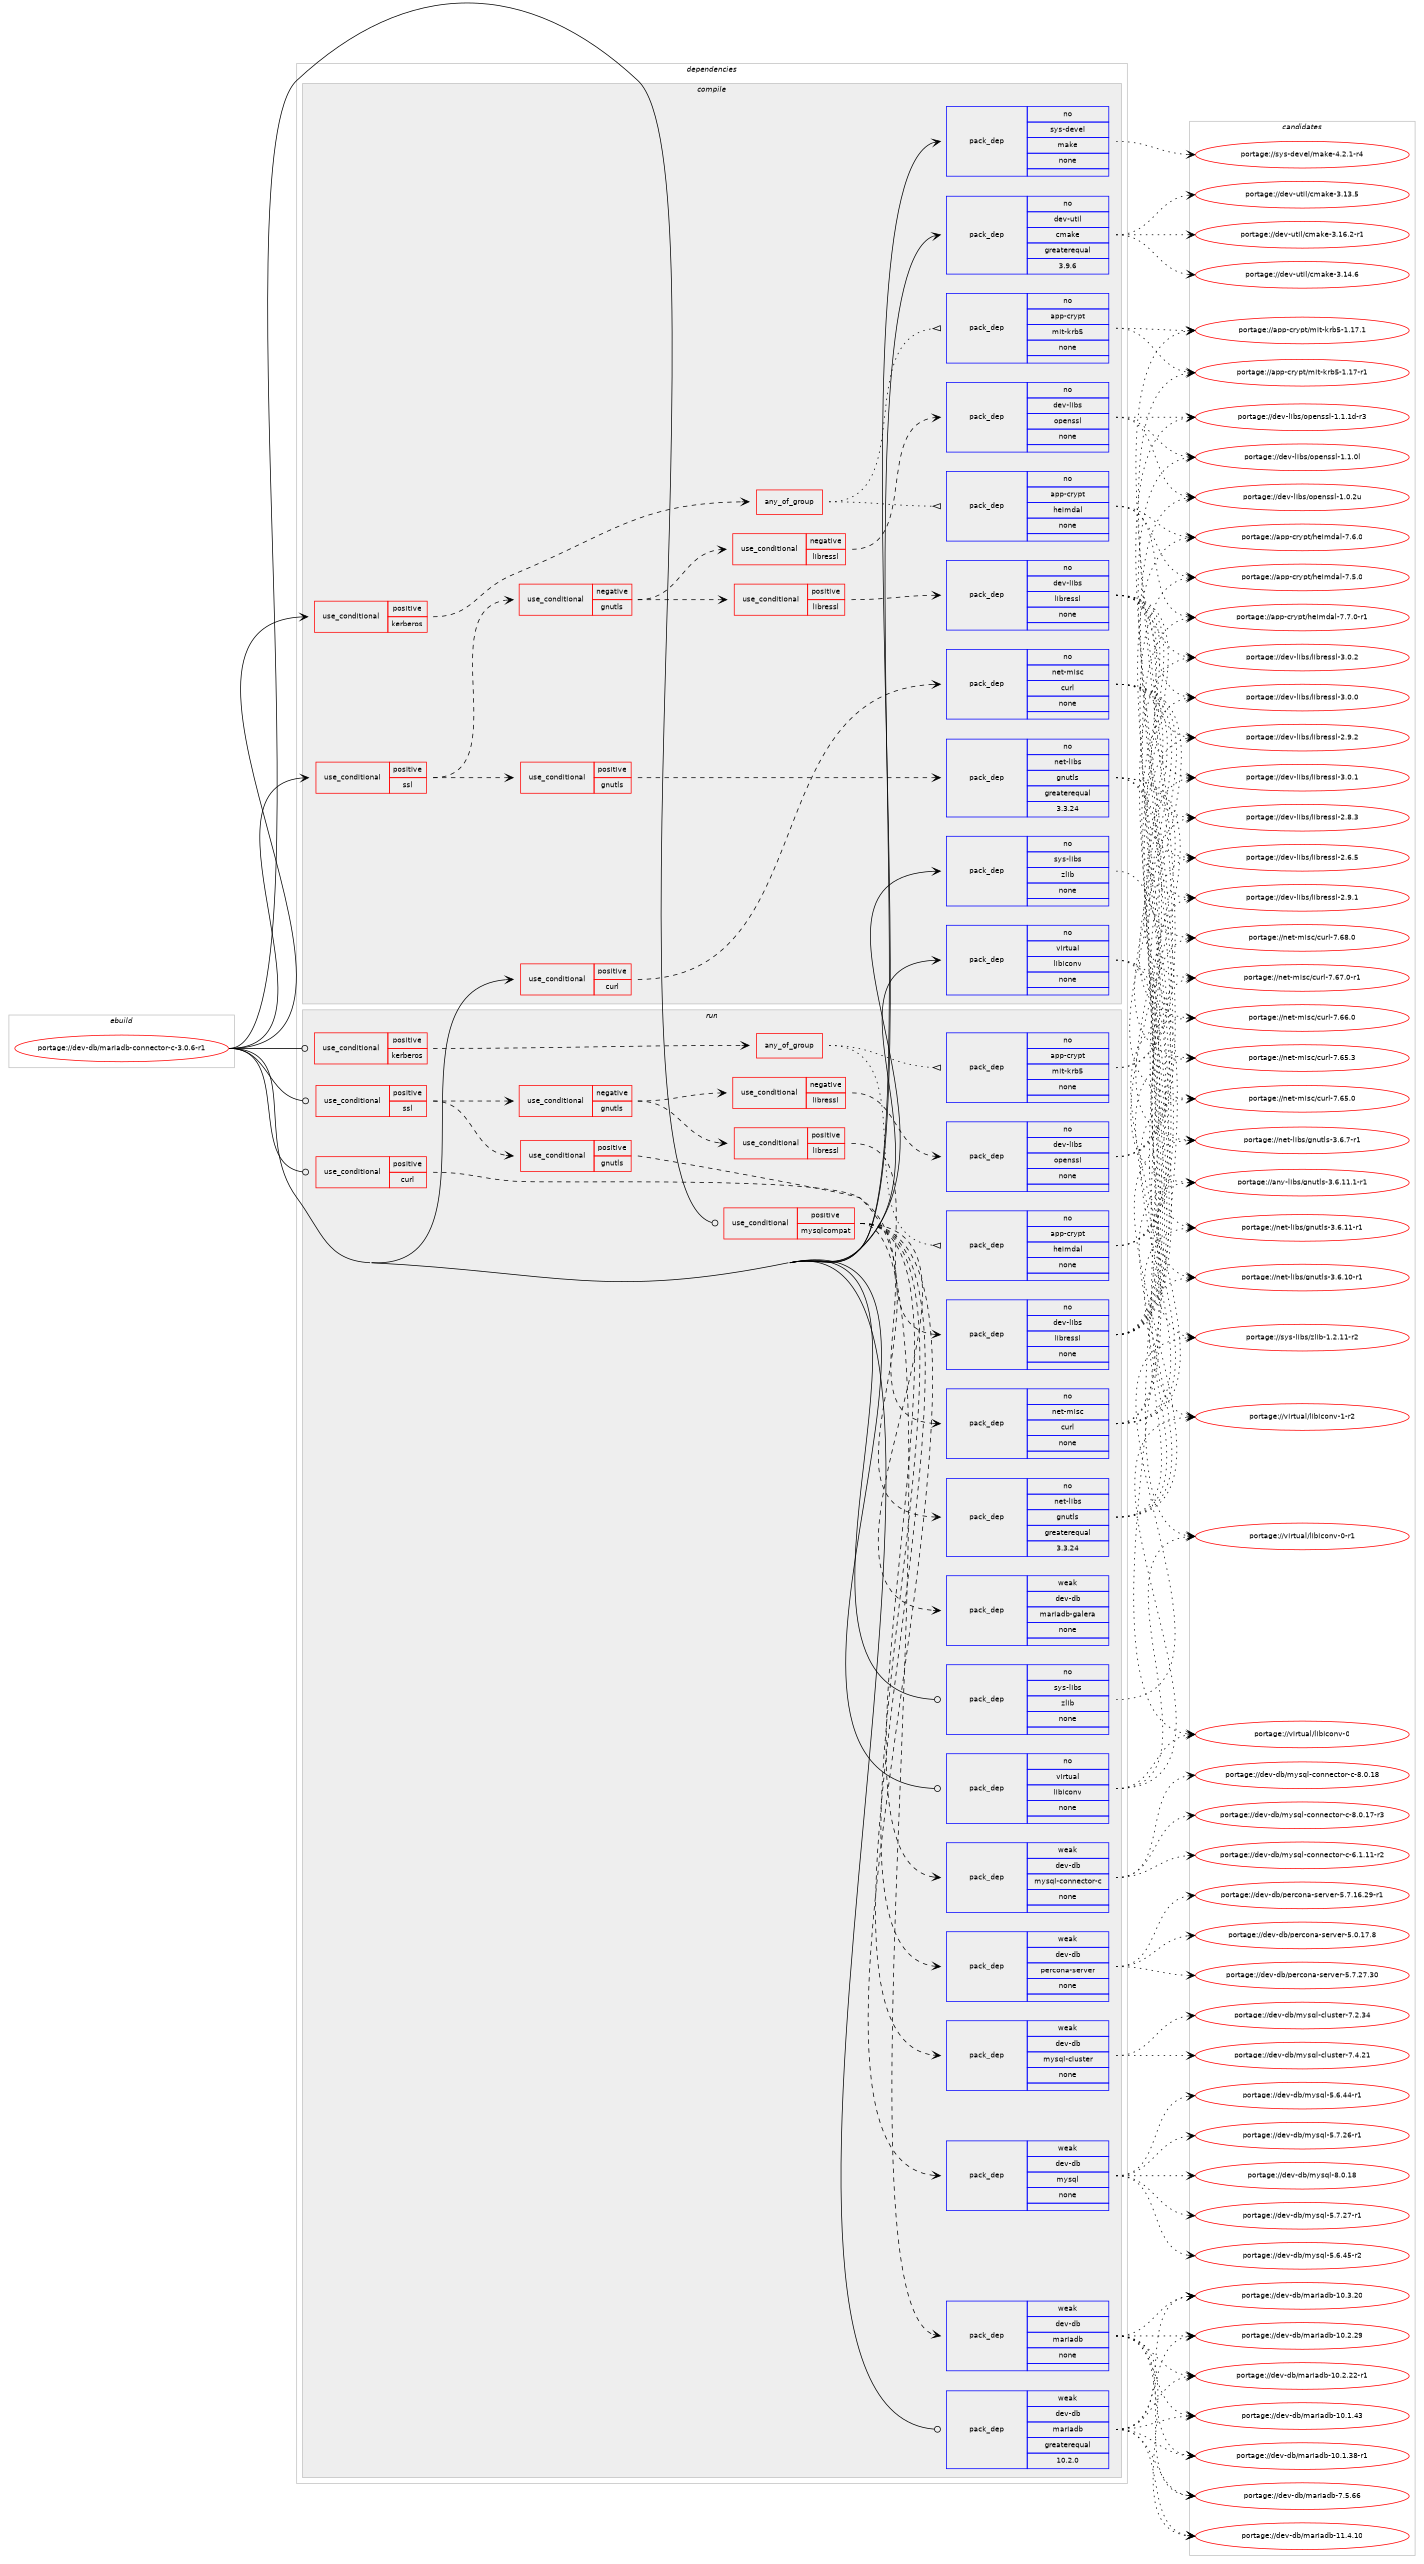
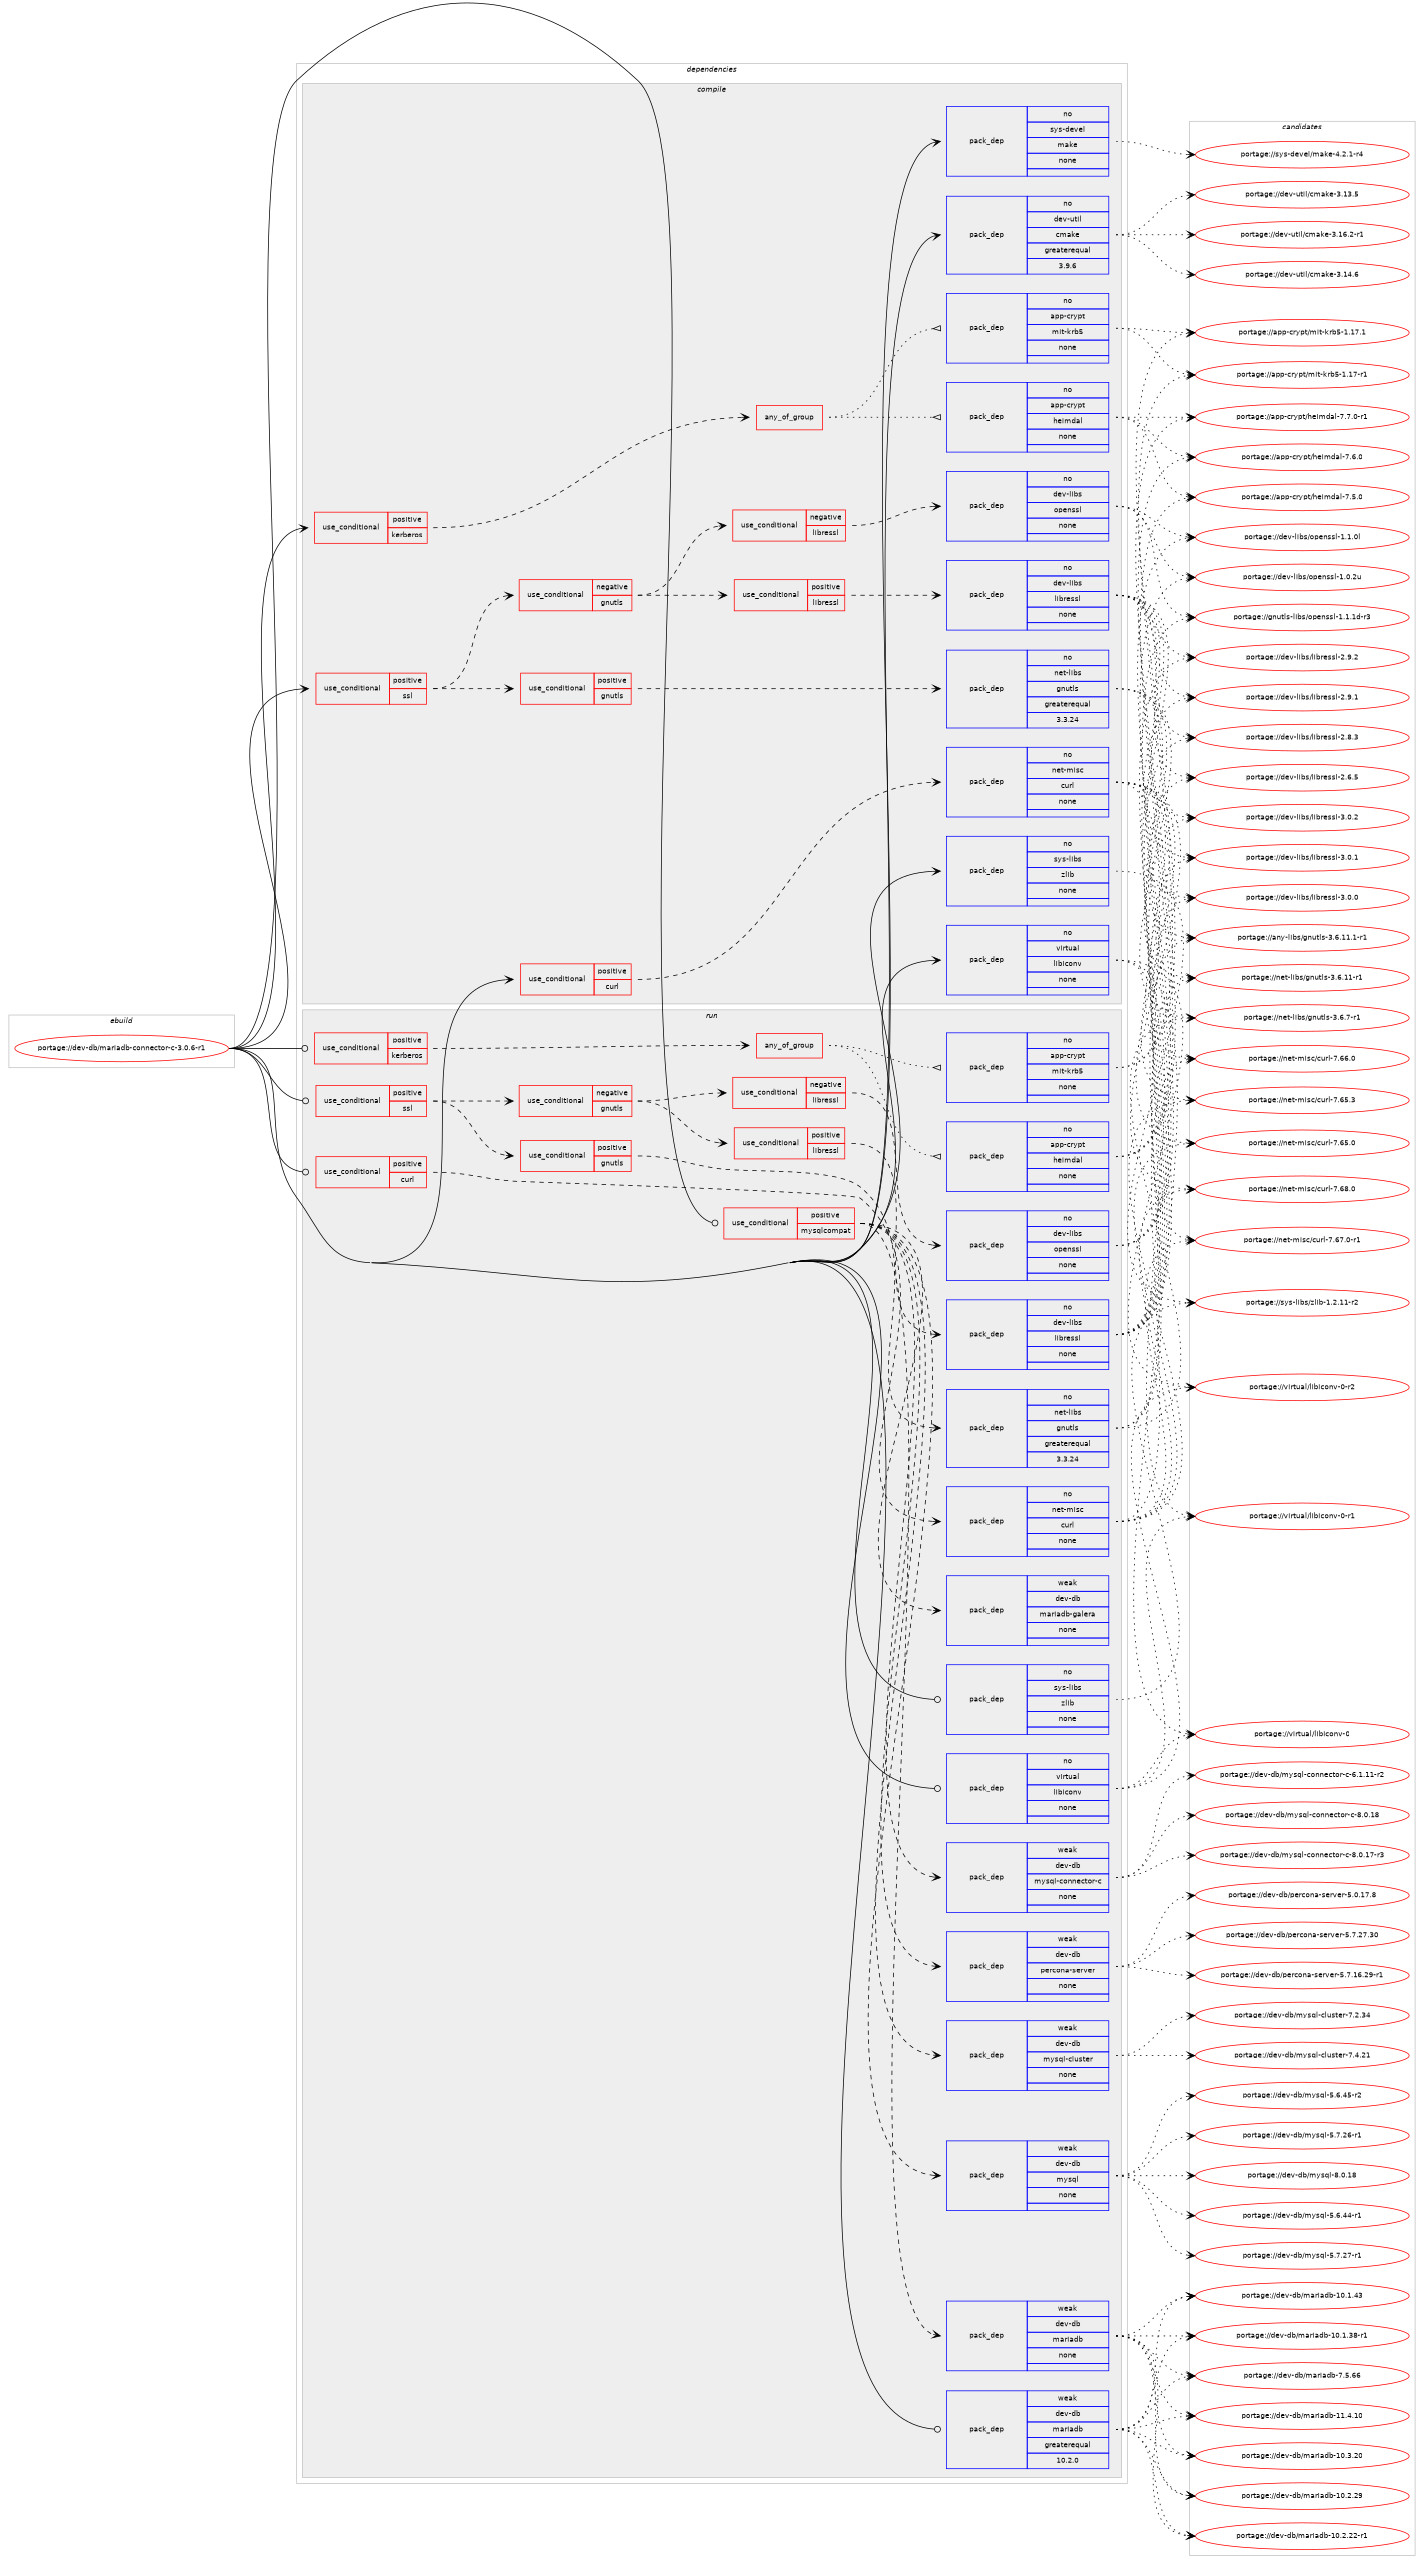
node "portage://dev-libs/openssl-1.1.1d-r3": label "portage://dev-libs/openssl-1.1.1d-r3" -> "portage://gnutls-libs/openssl-1.1.1d-r3"
node "portage://net-libs/gnutls-3.6.10-r1": removed
node "portage://virtual/libiconv-1-r2": label "portage://virtual/libiconv-1-r2" -> "portage://virtual/libiconv-0-r2"
